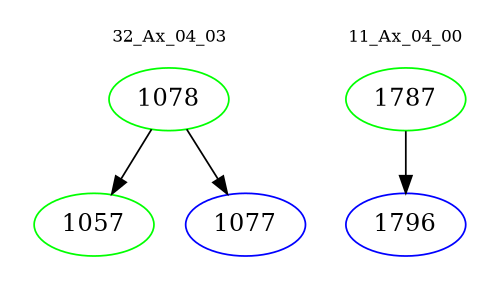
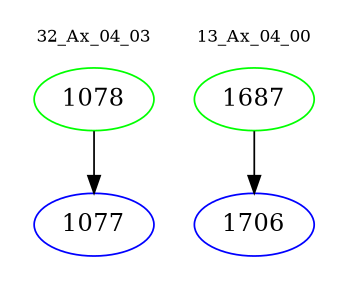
cluster "11_Ax_04_00": label "11_Ax_04_00" -> "13_Ax_04_00"
node "1787": label "1787" -> "1687"
node "1057": removed
node "1796": label "1796" -> "1706"
